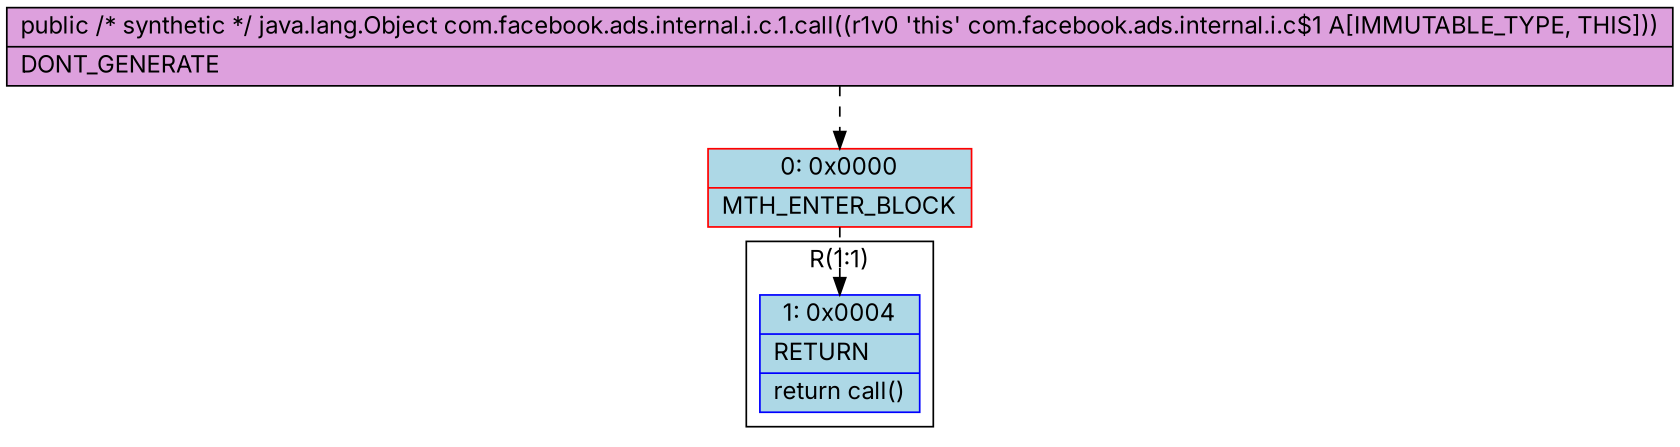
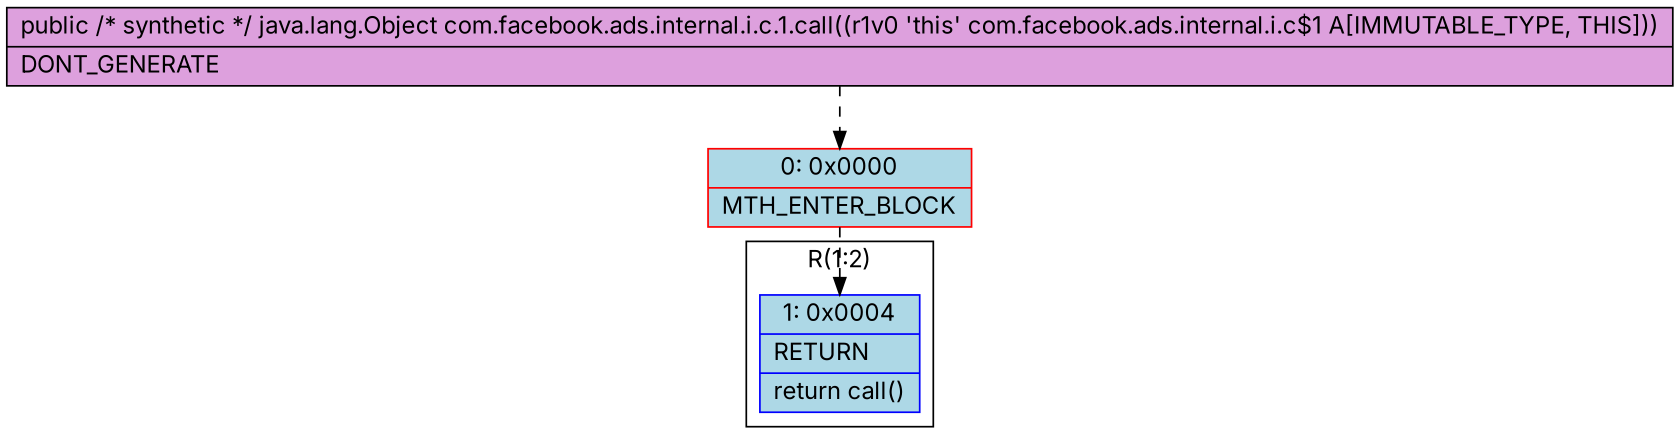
cluster "R(1:1)": label "R(1:1)" -> "R(1:2)"
